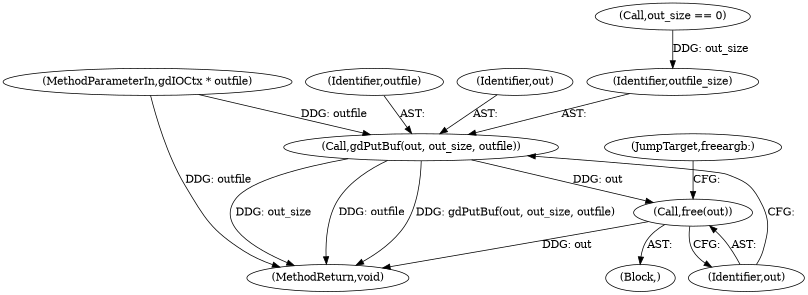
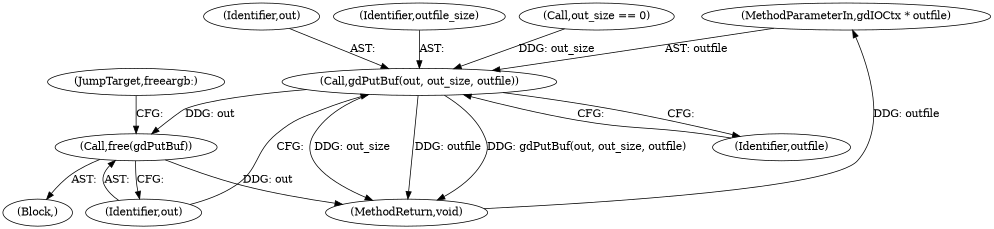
edge "(Call,out_size == 0)" -> "(Identifier,outfile_size)": now "(Call,out_size == 0)" -> "(Call,gdPutBuf(out, out_size, outfile))"
edge "(Call,gdPutBuf(out, out_size, outfile))" -> "(Identifier,outfile)": added, label "CFG:"
edge "(MethodParameterIn,gdIOCtx * outfile)" -> "(Call,gdPutBuf(out, out_size, outfile))": label "DDG: outfile" -> "AST: outfile"
edge "(Identifier,outfile)" -> "(Call,gdPutBuf(out, out_size, outfile))": label "AST: " -> "CFG: "
edge "(MethodParameterIn,gdIOCtx * outfile)" -> "(MethodReturn,void)": reversed
node "(Call,free(out))": label "(Call,free(out))" -> "(Call,free(gdPutBuf))"
